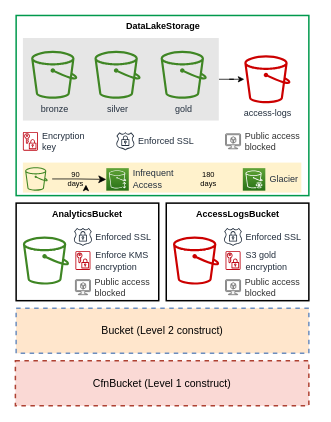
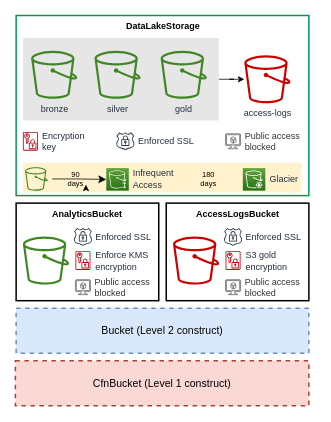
node "Bucket (Level 2 construct)": fillcolor #ffe6cc -> #dae8fc
